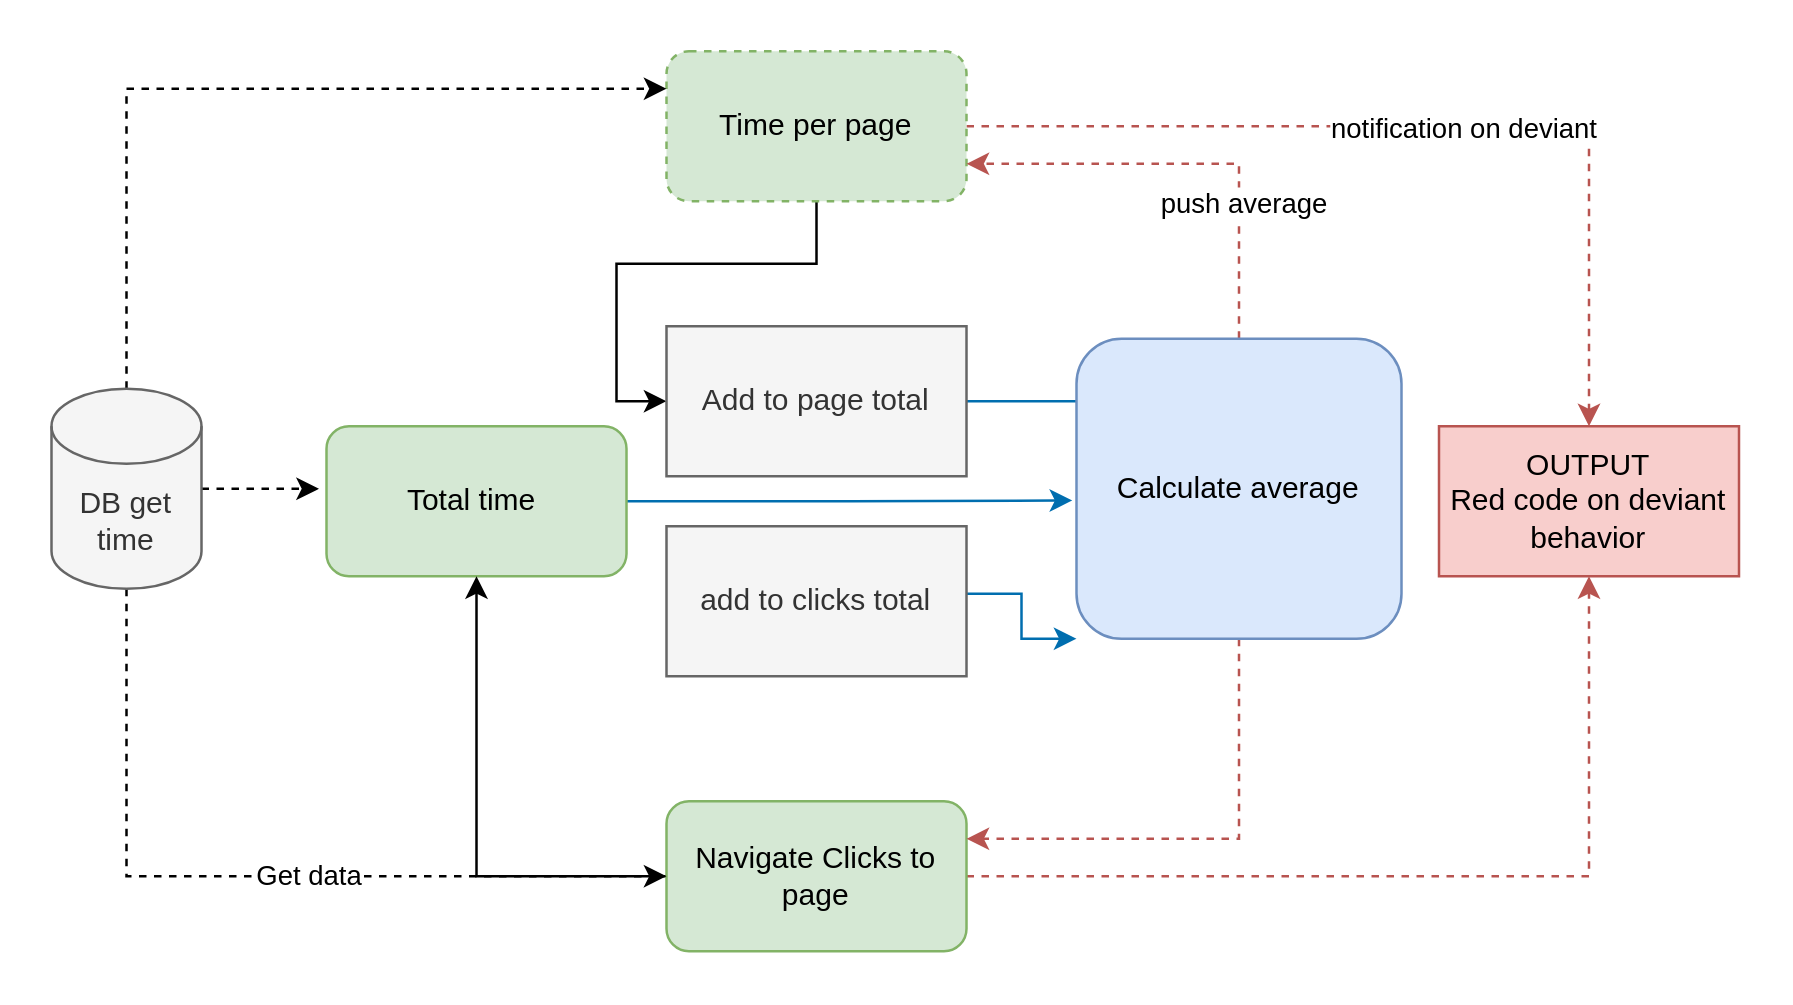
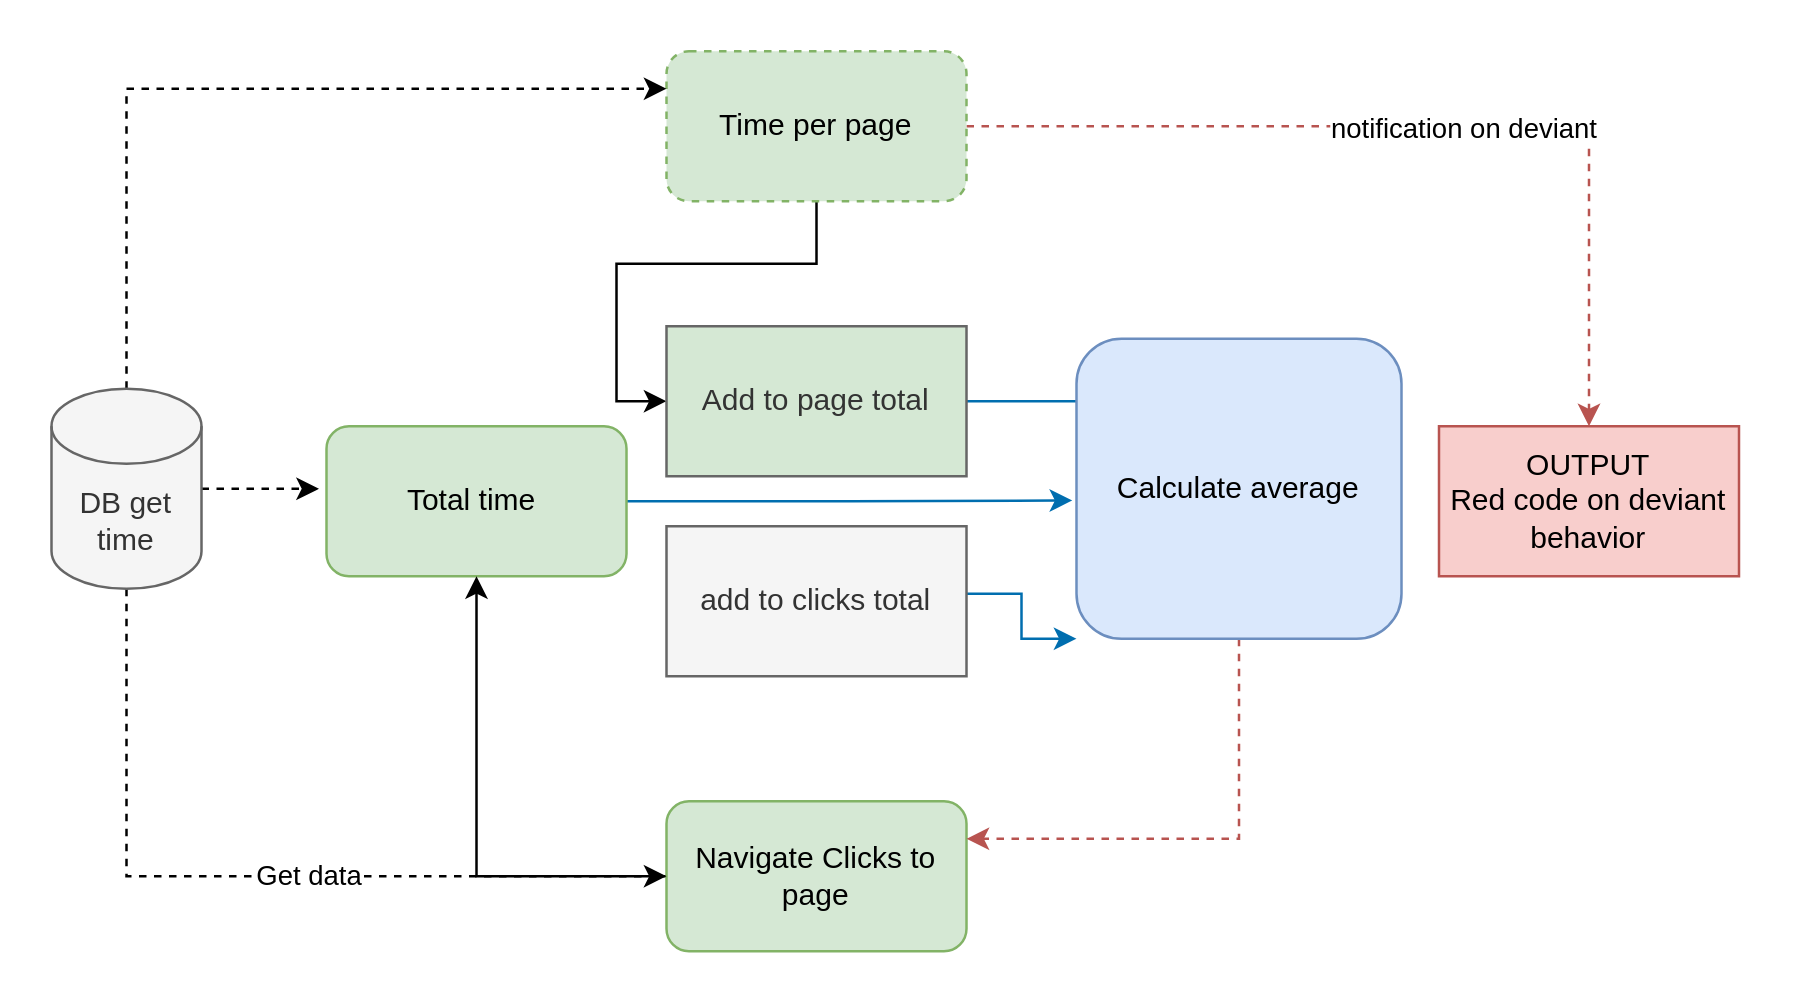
edge "Calculate average" -> "Time per page": removed, label "push average"
node "Add to page total": fillcolor #f5f5f5 -> #d5e8d4
edge "Navigate Clicks to page" -> "OUTPUT Red code on deviant behavior": removed
